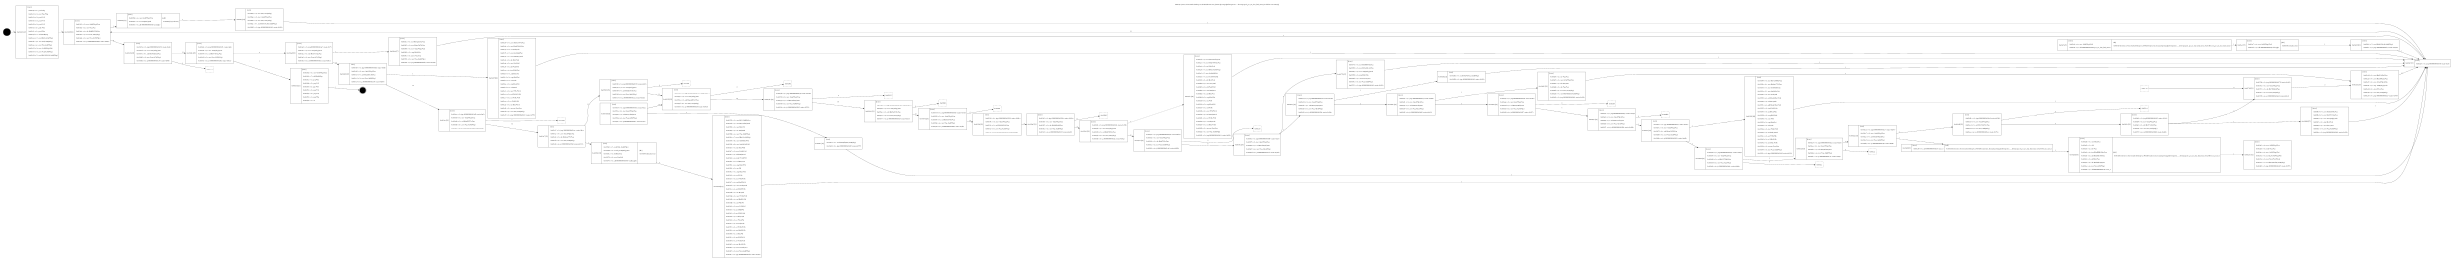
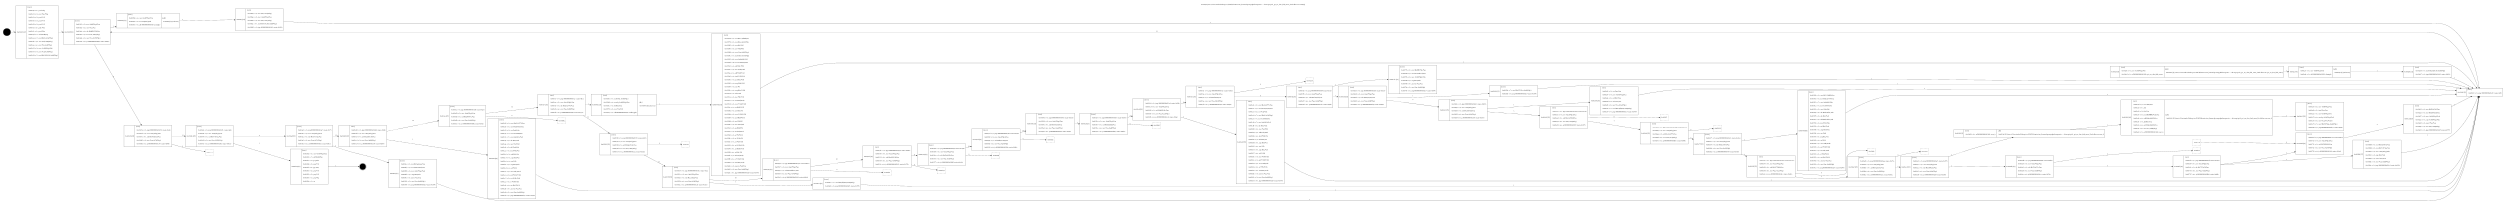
edge "0x401a85 [25]" -> "0x401a1d [27]": now "0x401a85 [25]" -> "0x401dc9 [5]"
edge "0x401500 [25]" -> "0x401532 [25]": now "0x401500 [25]" -> "0x401519 [25]"
